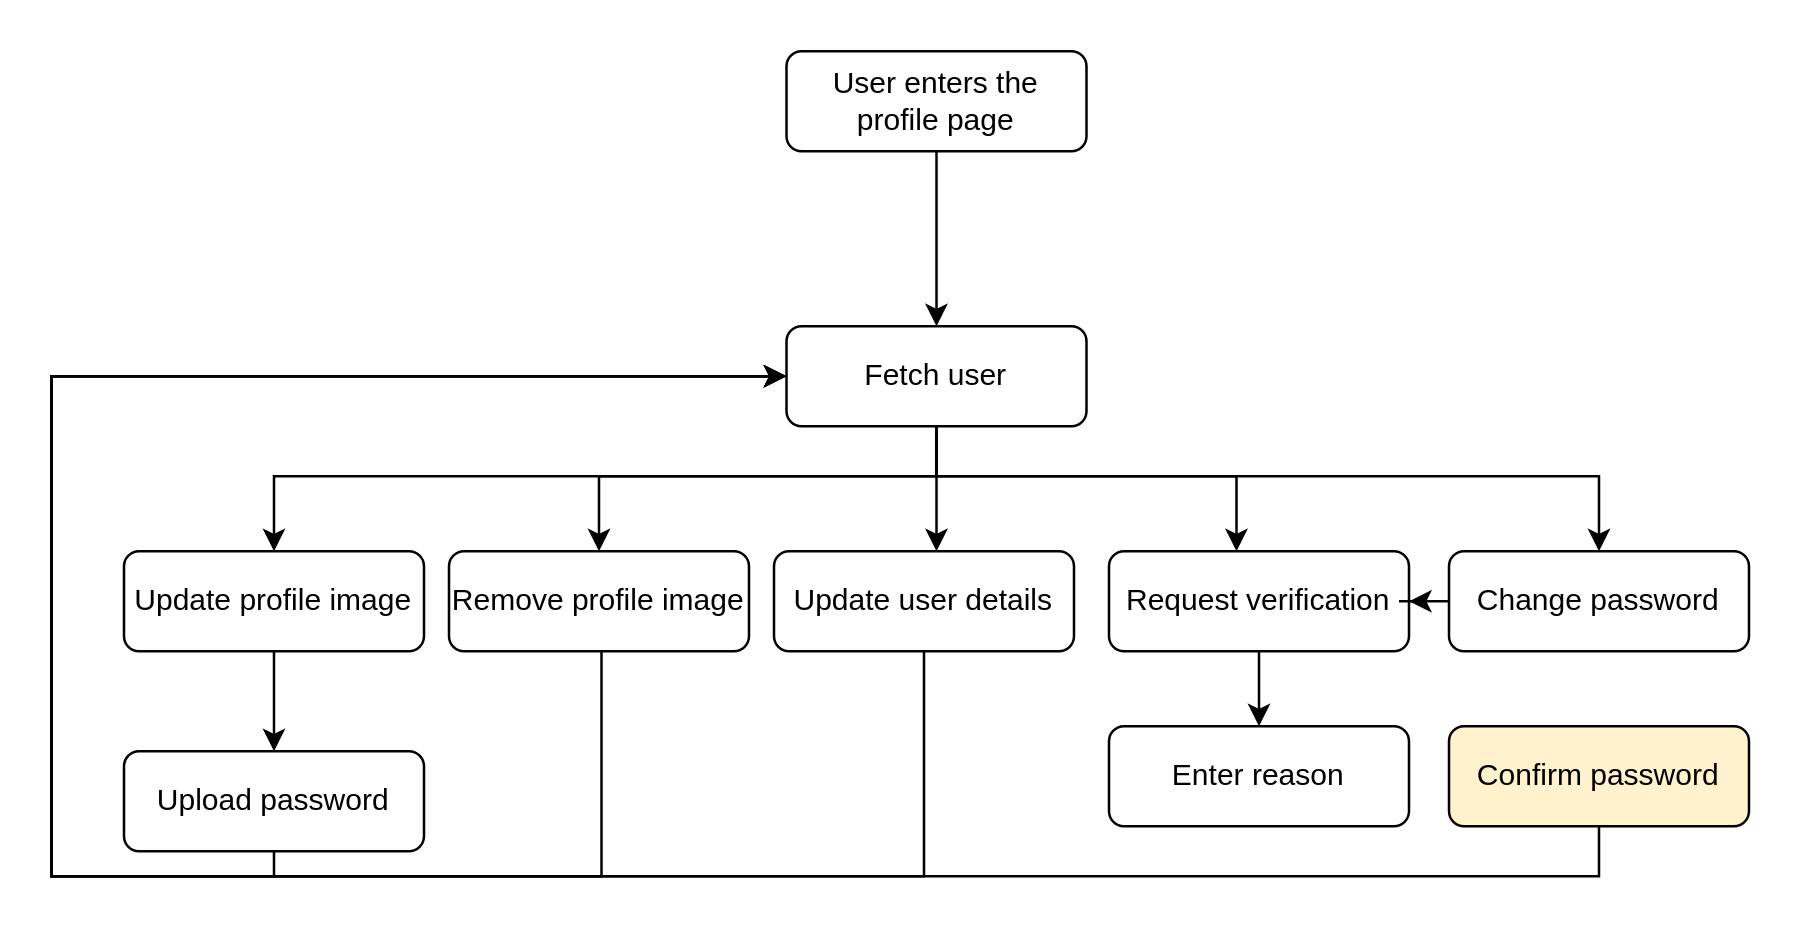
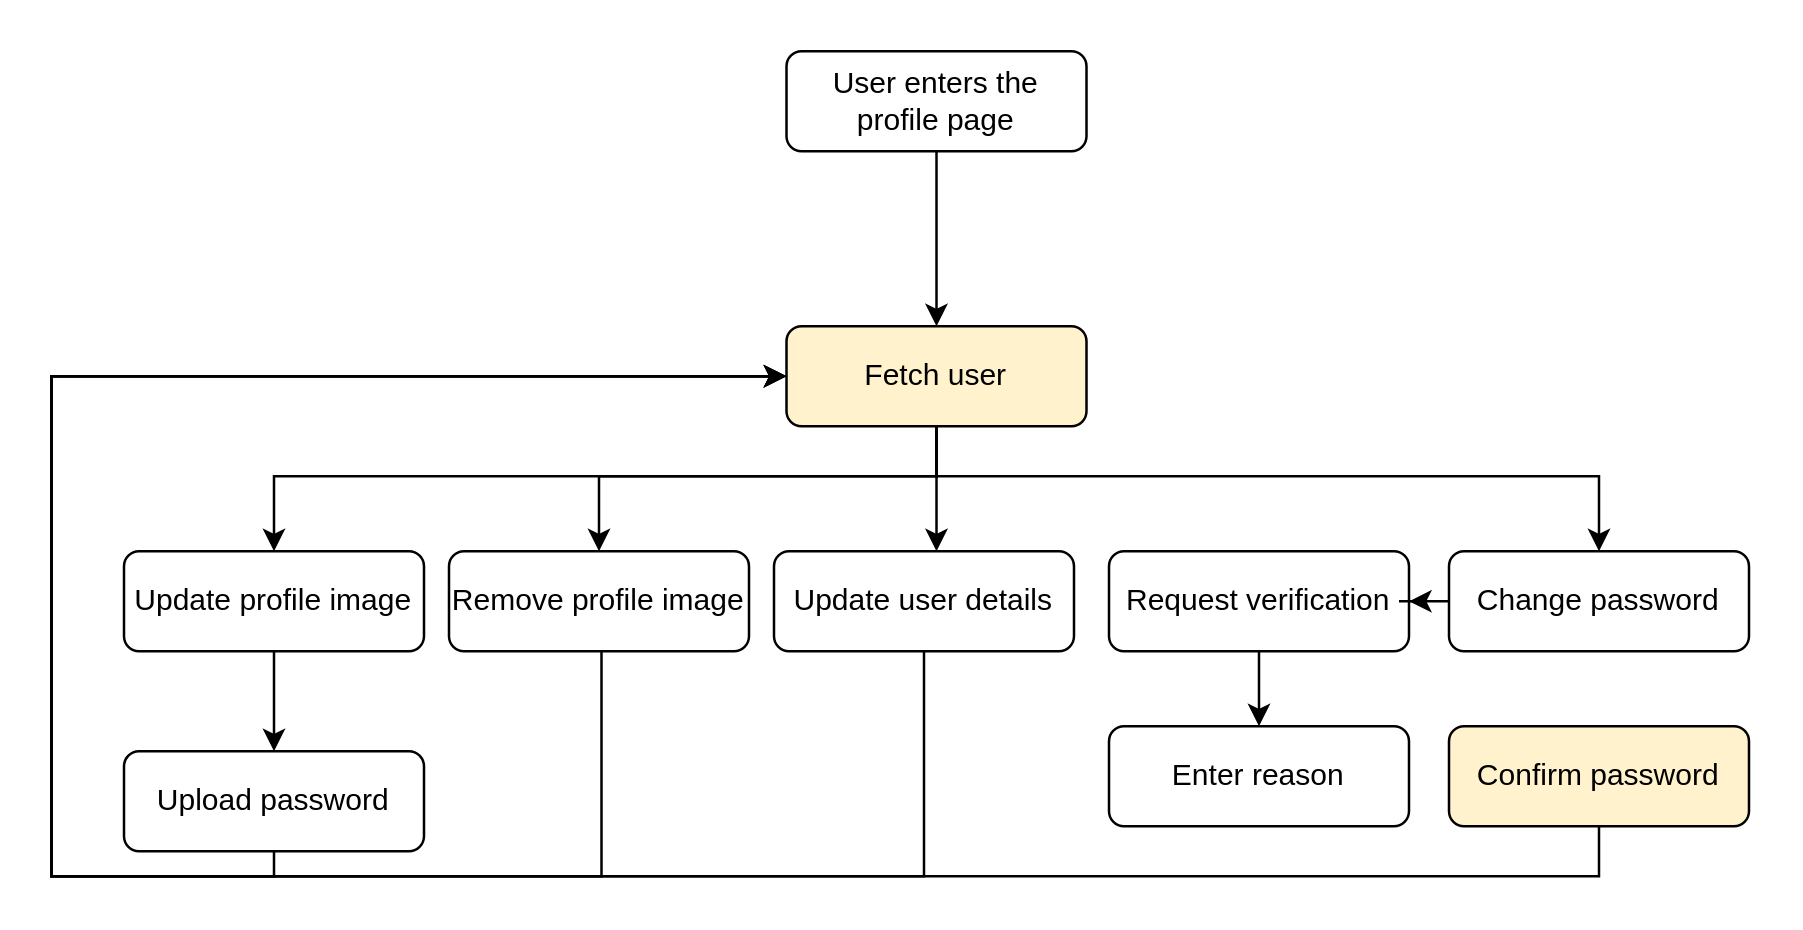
node "Fetch user": fillcolor #ffffff -> #fff2cc
edge "Fetch user" -> "Request verification": removed
